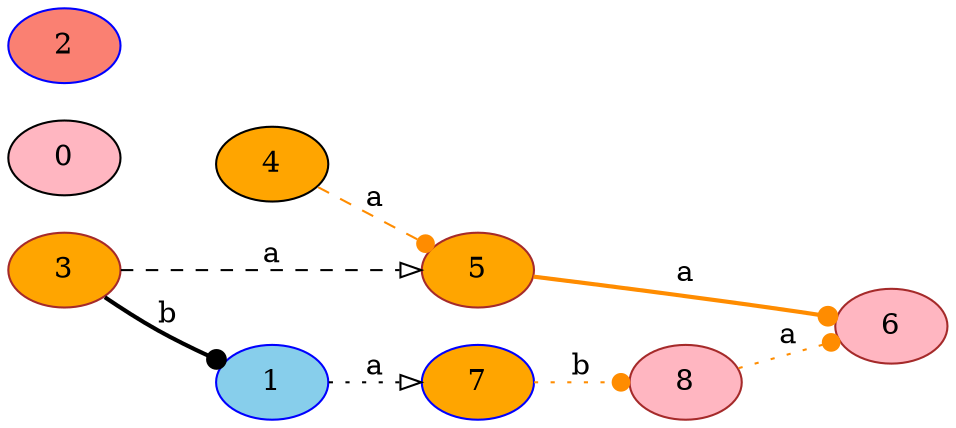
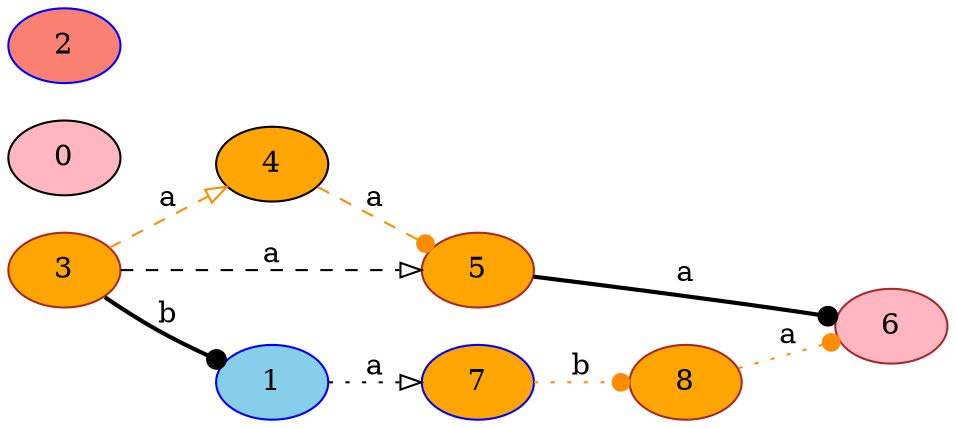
edge "3" -> "4": added, label "a"
edge "5" -> "6": color darkorange -> black
node "8": fillcolor lightpink -> orange
